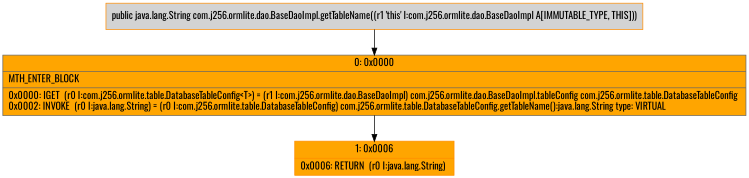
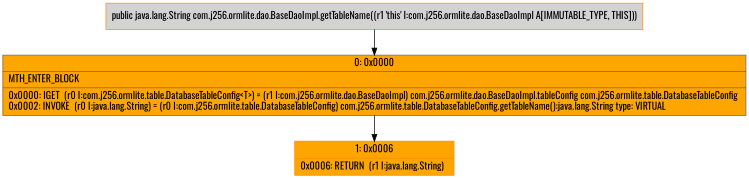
node "1: 0x0006": text "0x0006: RETURN  (r0 I:java.lang.String)" -> "0x0006: RETURN  (r1 I:java.lang.String)"
